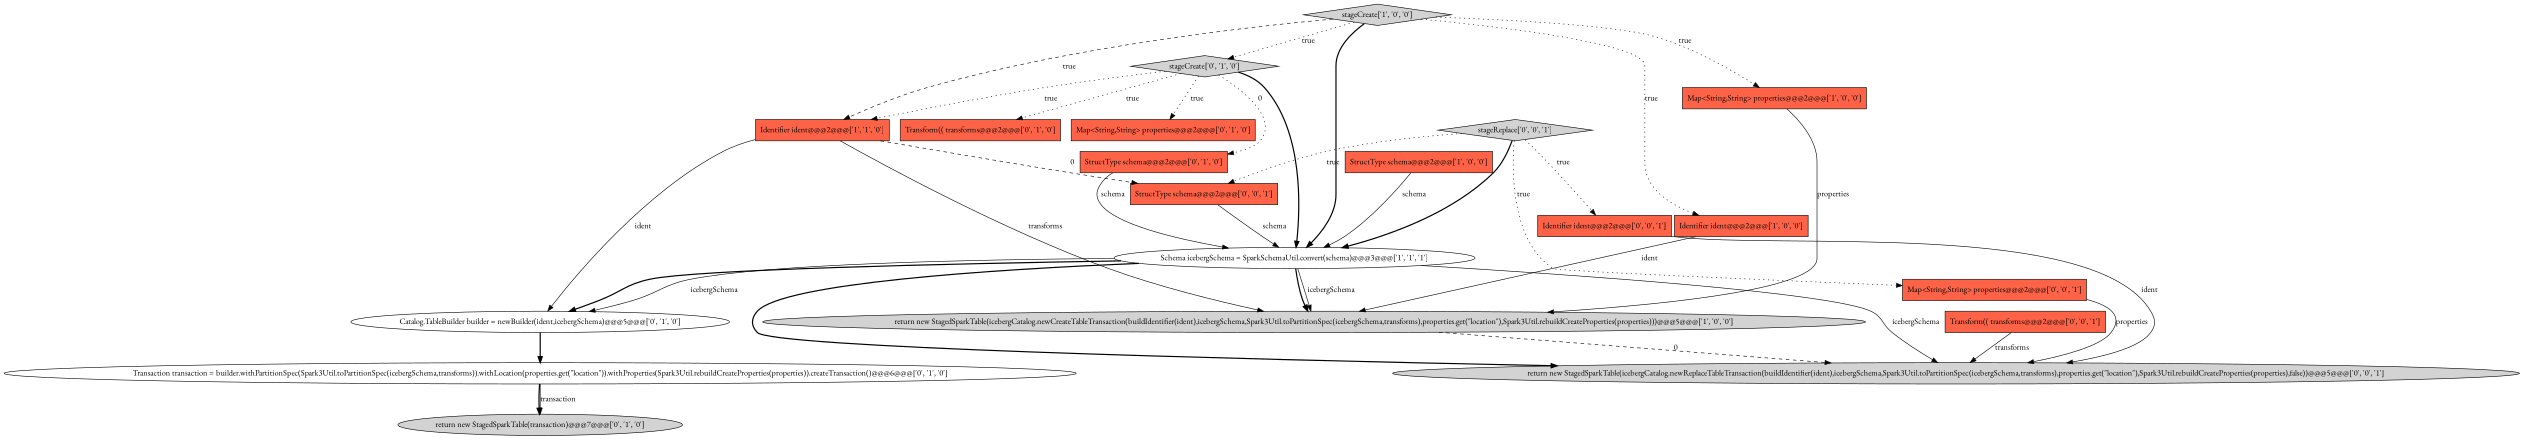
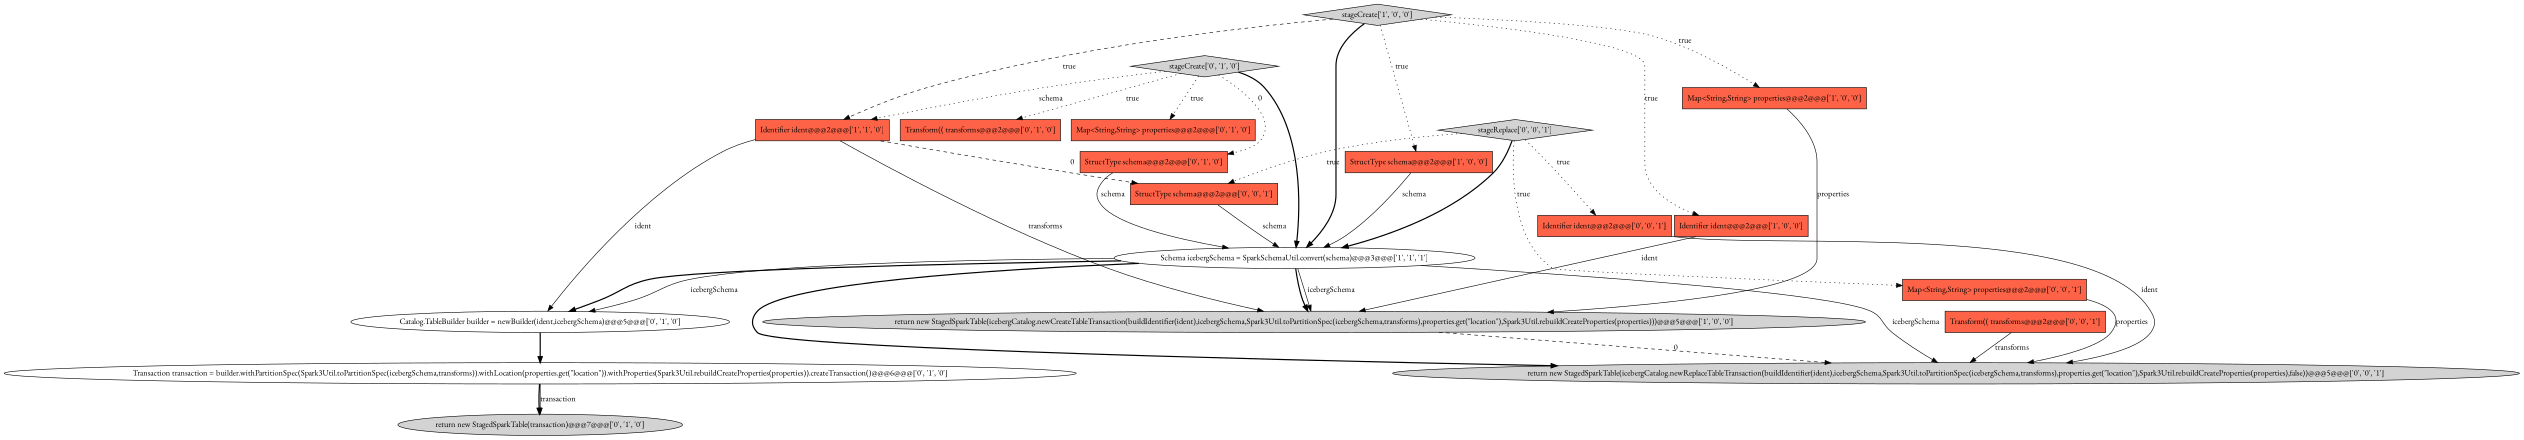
edge "stageCreate['1', '0', '0']" -> "stageCreate['0', '1', '0']": now "stageCreate['1', '0', '0']" -> "StructType schema@@@2@@@['1', '0', '0']"
edge "stageCreate['0', '1', '0']" -> "Identifier ident@@@2@@@['1', '1', '0']": label "true" -> "schema"
